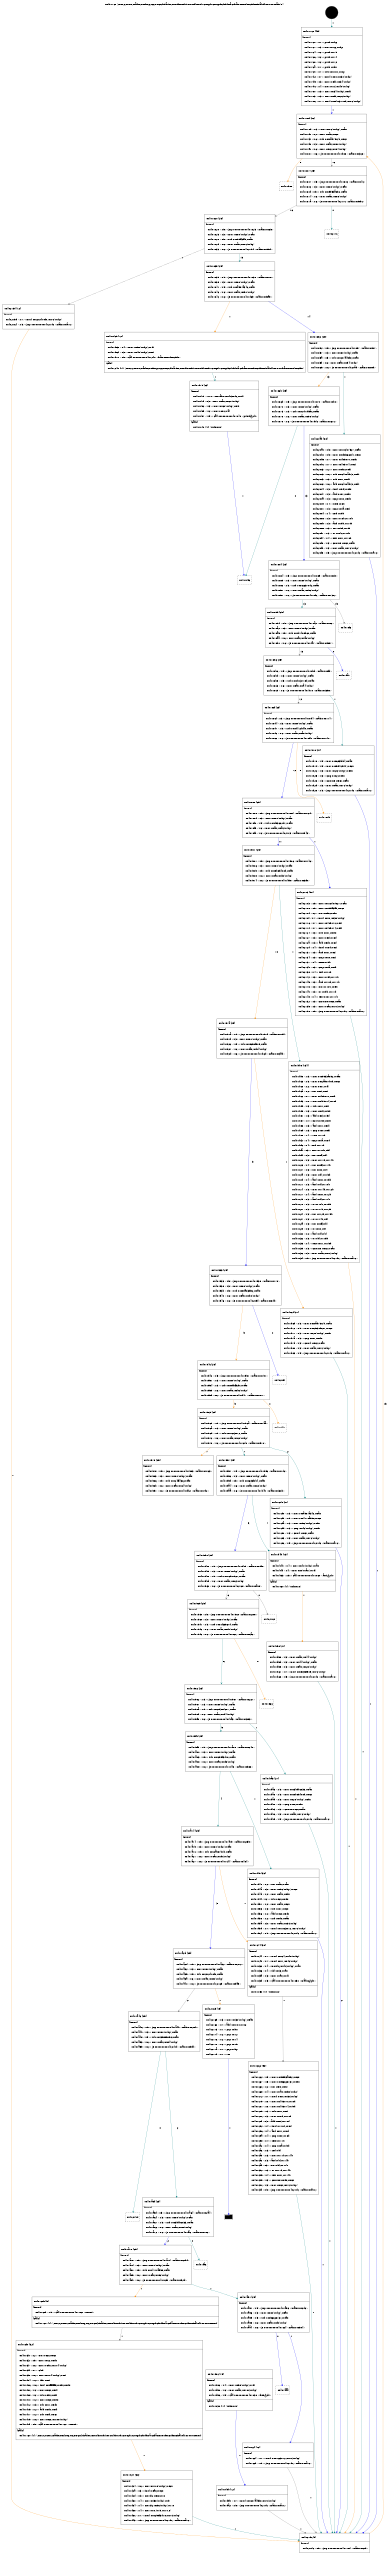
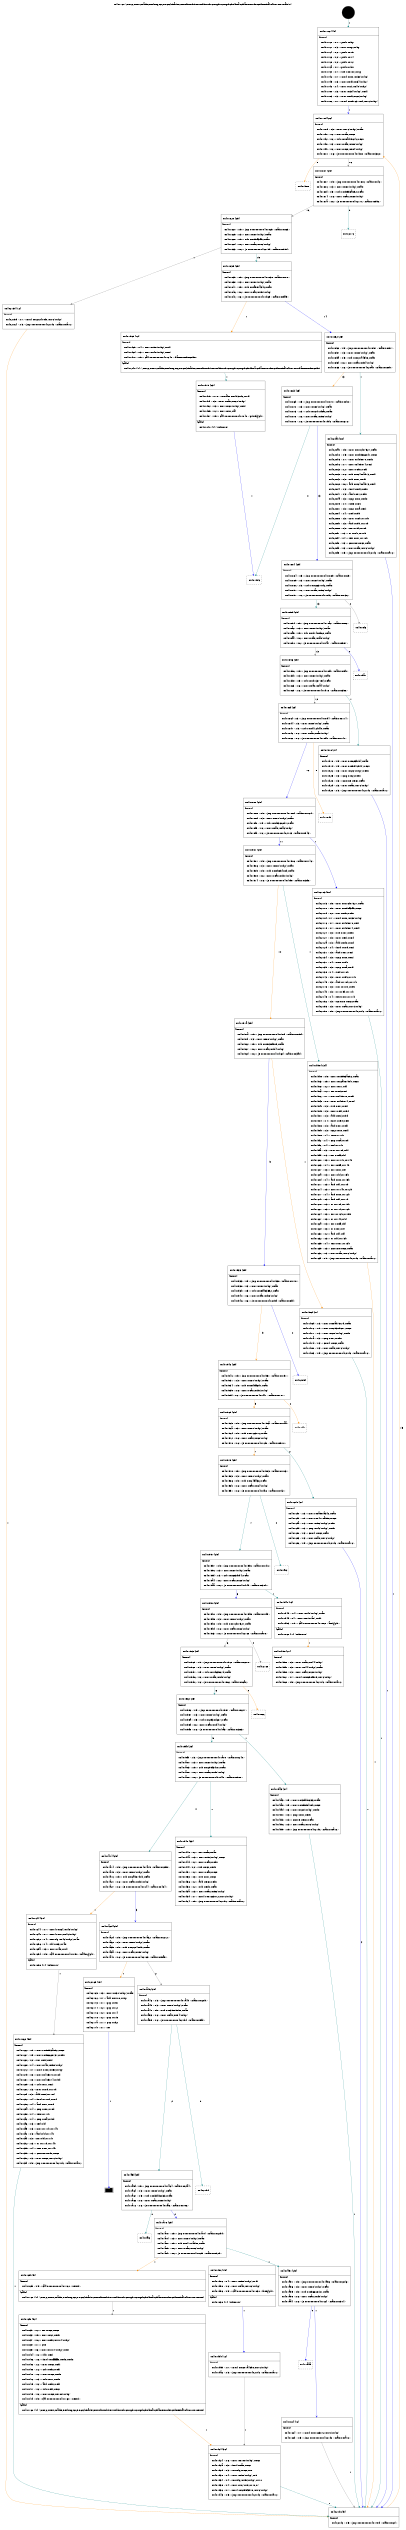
edge "0x401884 [25]" -> "0x401ef6": label " 15" -> " 0"
edge "0x401965 [25]" -> "0x401997 [25]": now "0x40197e [25]" -> "0x401997 [25]"
node "0x401fb2": added
edge "0x401b58 [21]" -> "0x4021dc [5]": removed, label "1"
edge "0x401d48 [33]" -> "0x4021dc [5]": removed, label "1"
edge "0x401d9b [12]" -> "0x4021dc [5]": now "0x401d9b [12]" -> "0x401d24 [36]"
